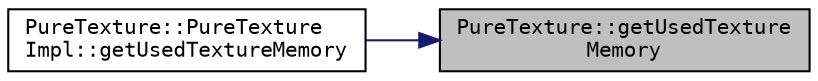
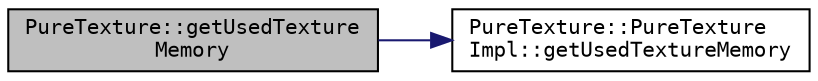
edge "PureTexture::PureTexture Impl::getUsedTextureMemory" -> "PureTexture::getUsedTexture Memory": reversed
